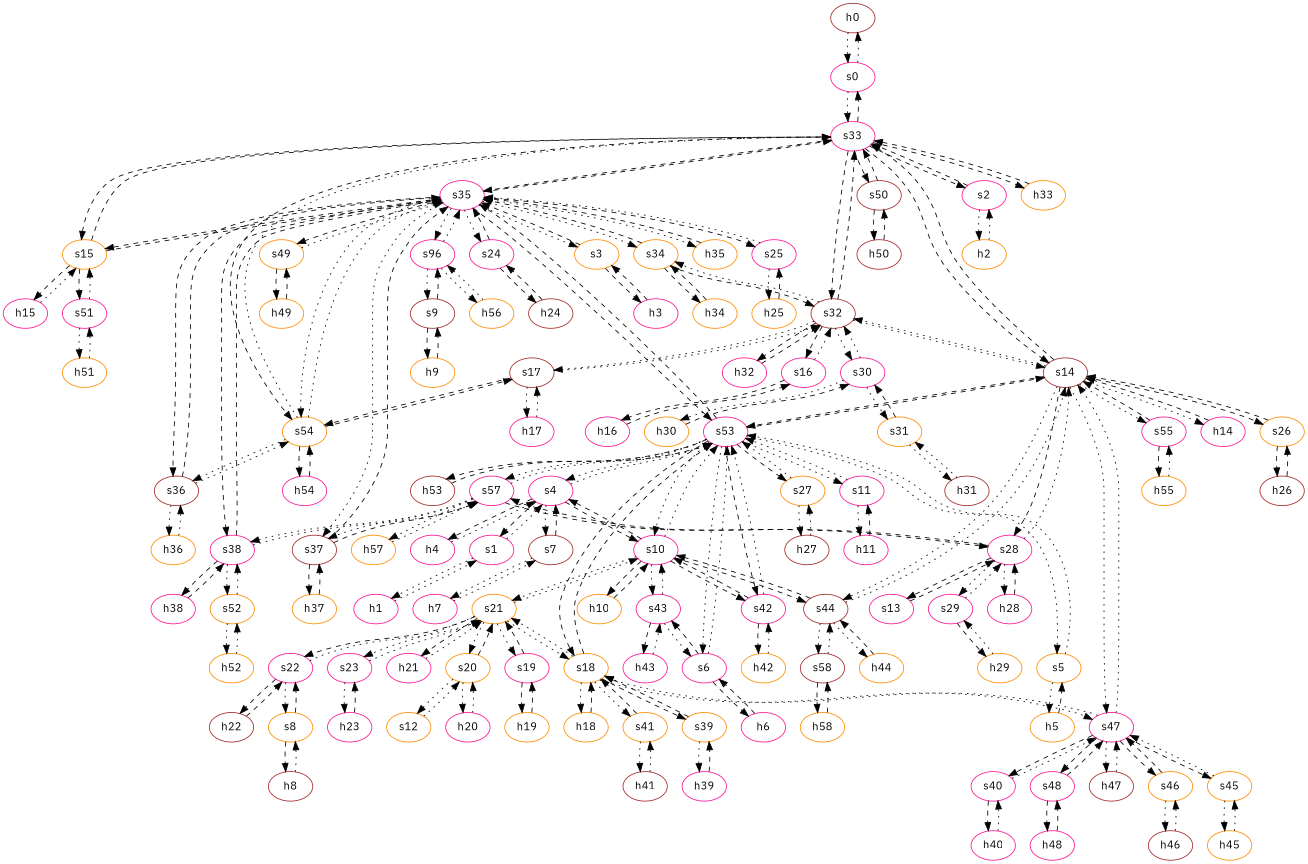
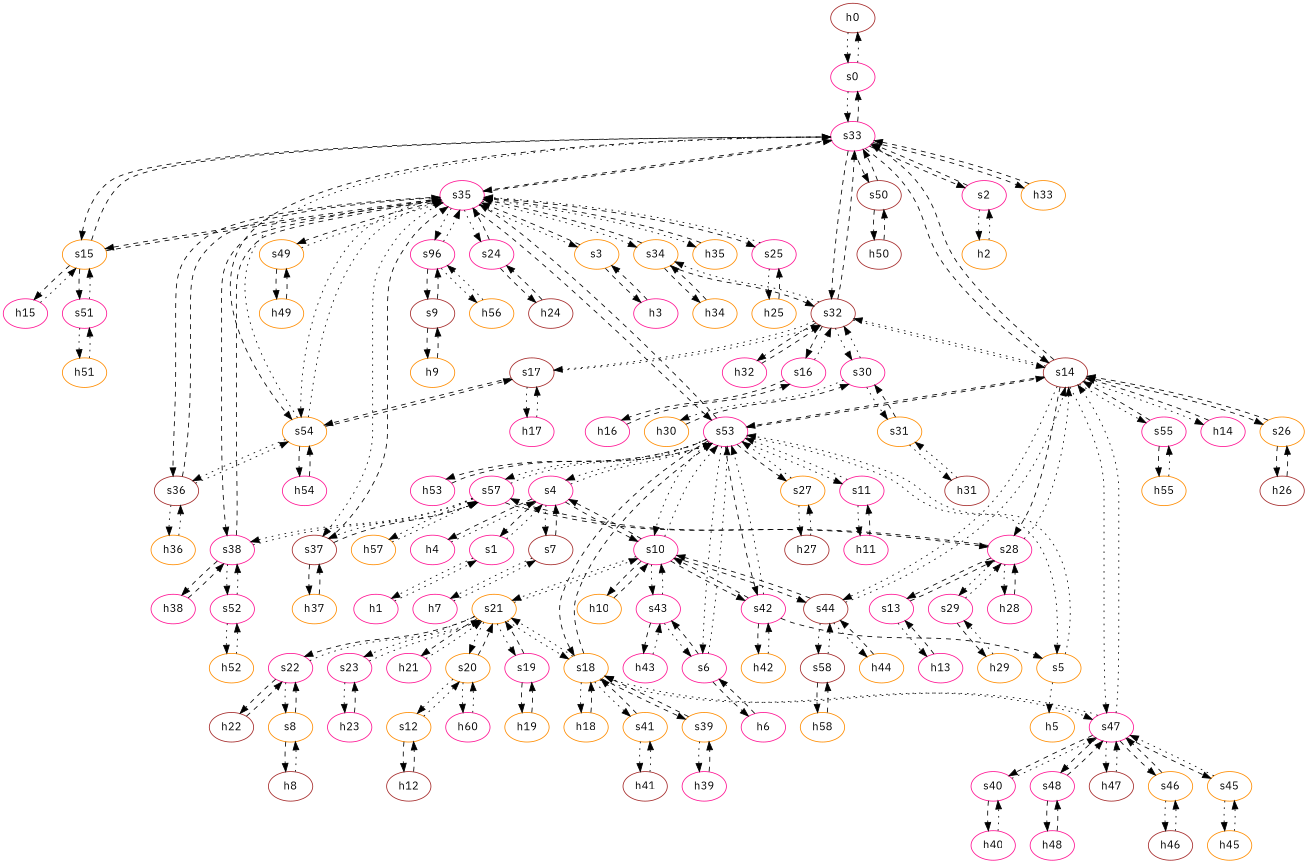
edge "s96" -> "s9": style dotted -> dashed
node "h53": color brown -> deeppink
node "s52": color darkorange -> deeppink
node "h13": added
edge "h5" -> "s5": now "s42" -> "s5"
node "h20": label "h20" -> "h60"
node "h12": added
